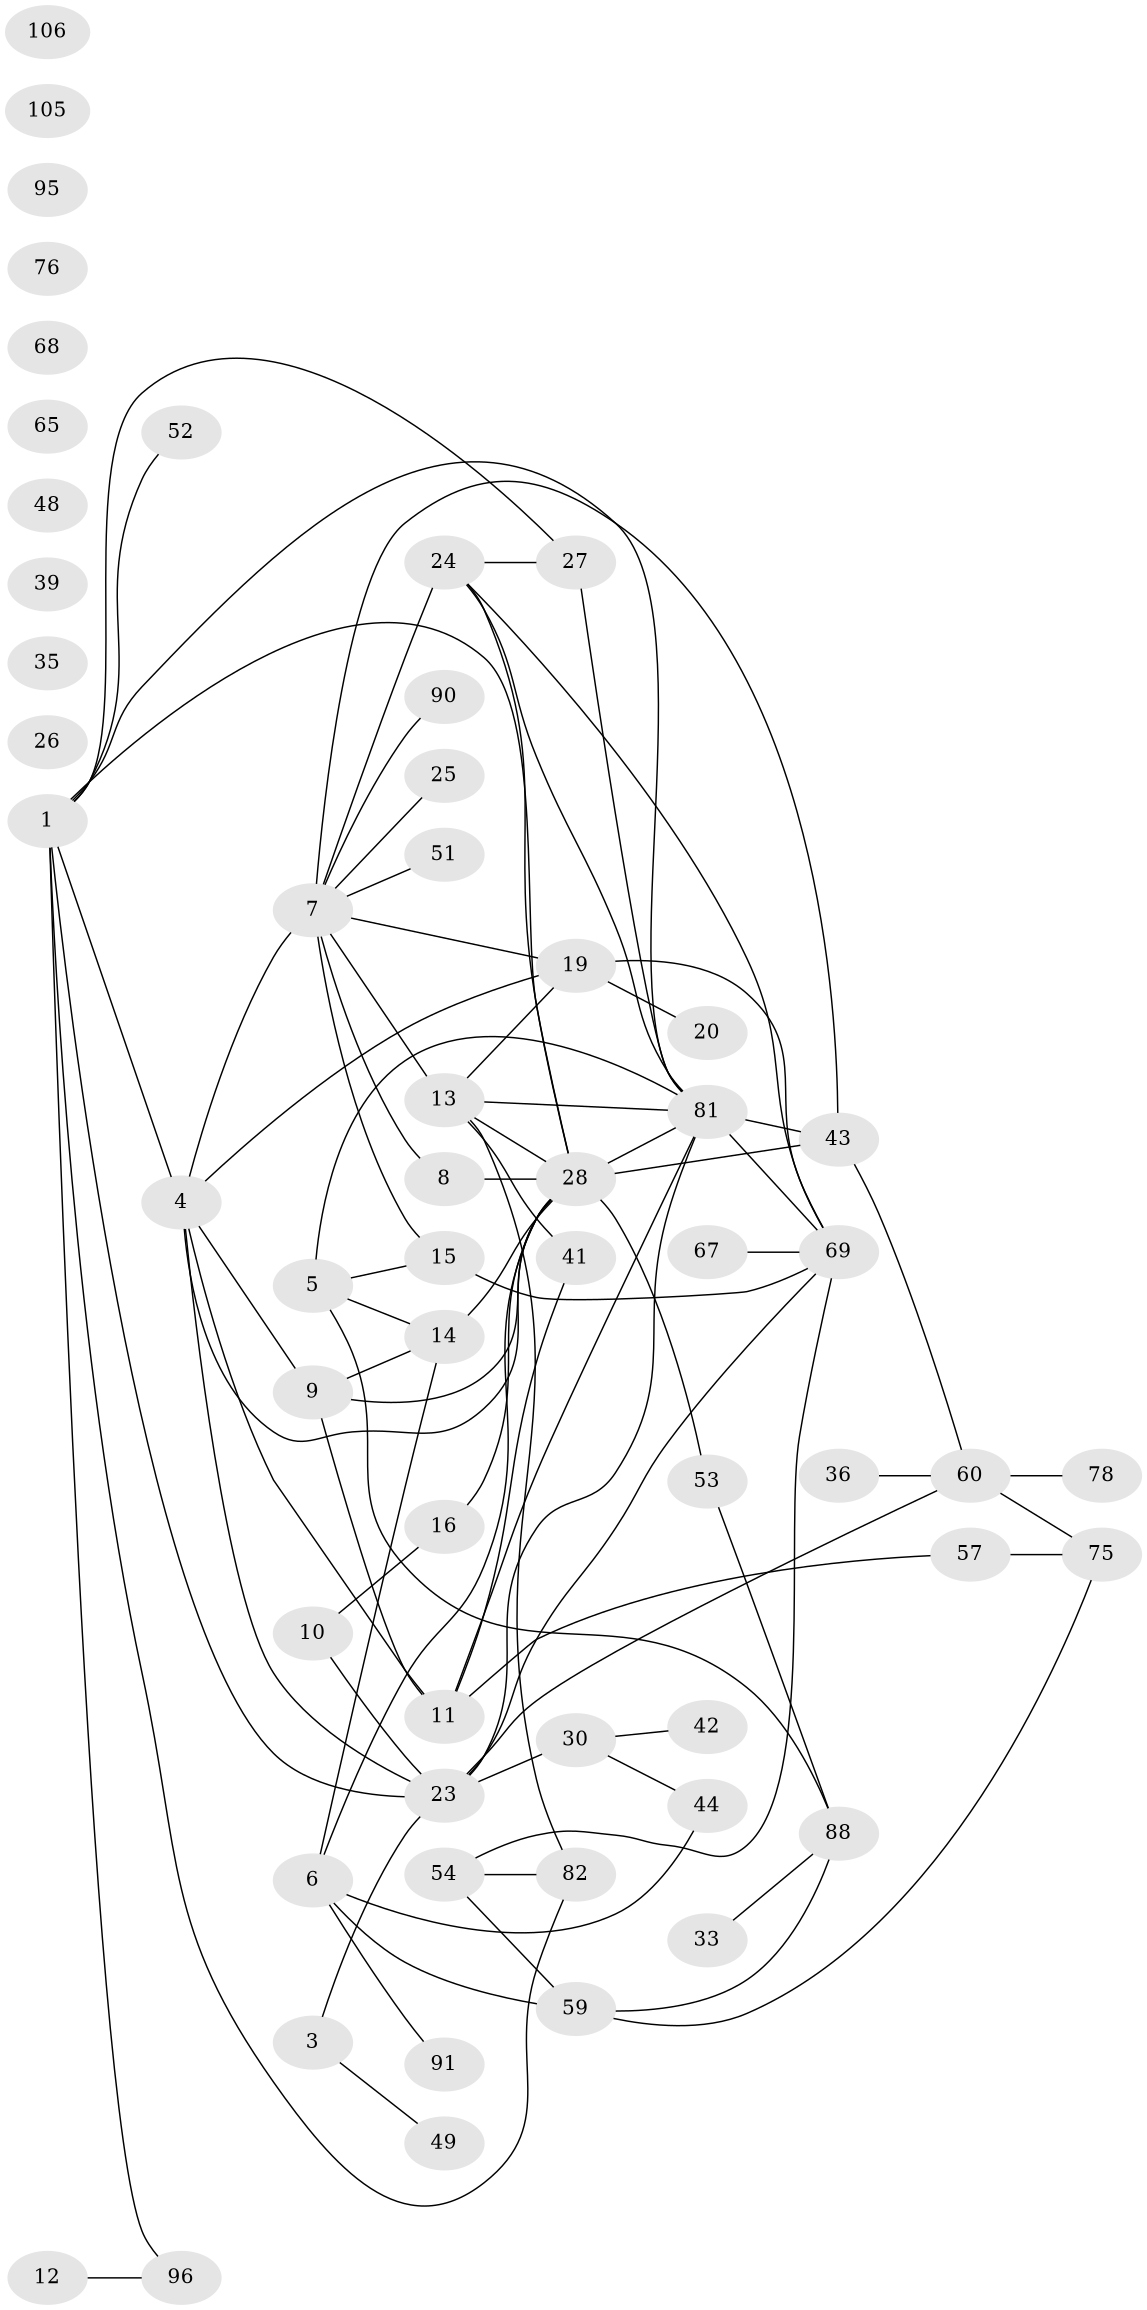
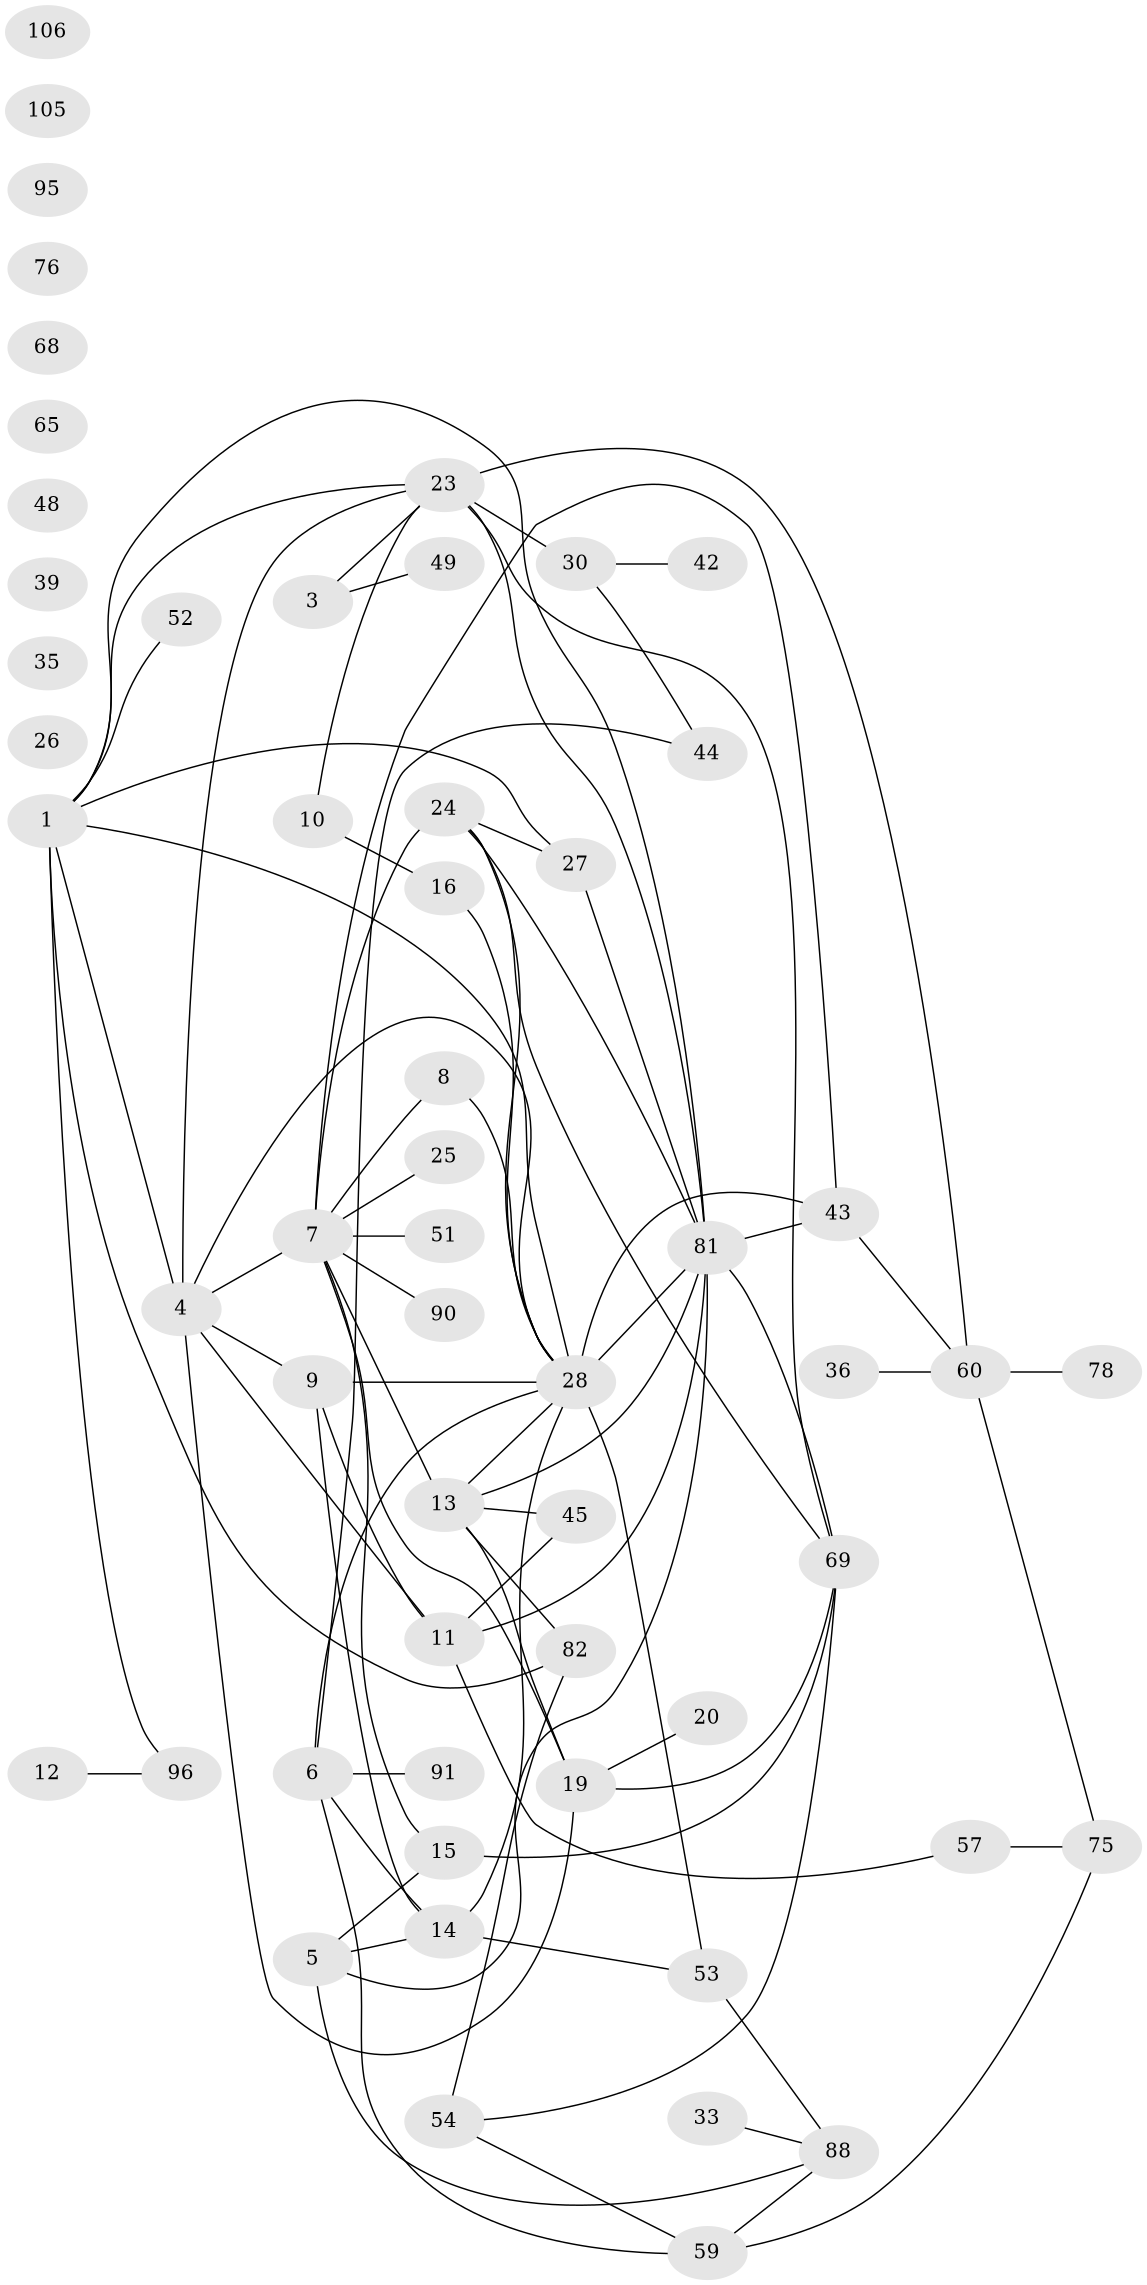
node "67": removed
node "41": label "41" -> "45"
edge "14" -- "53": added
